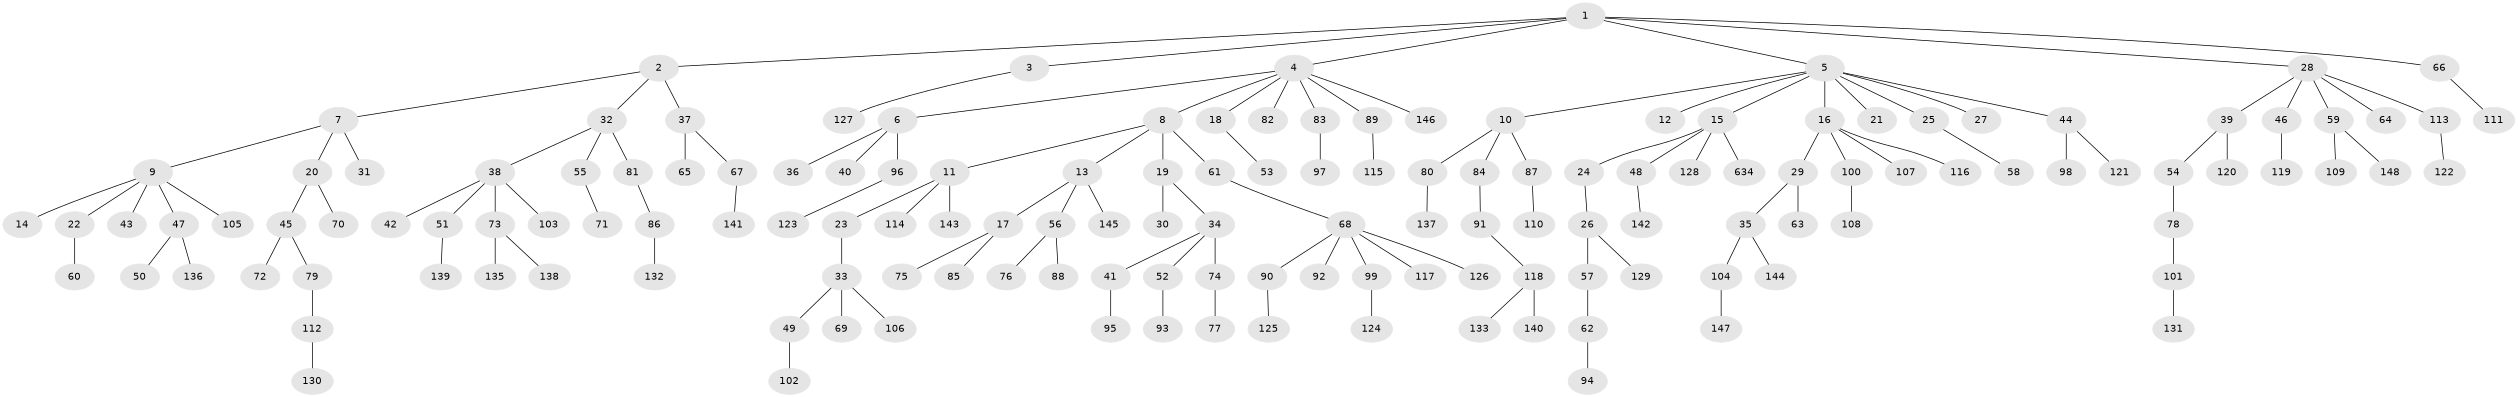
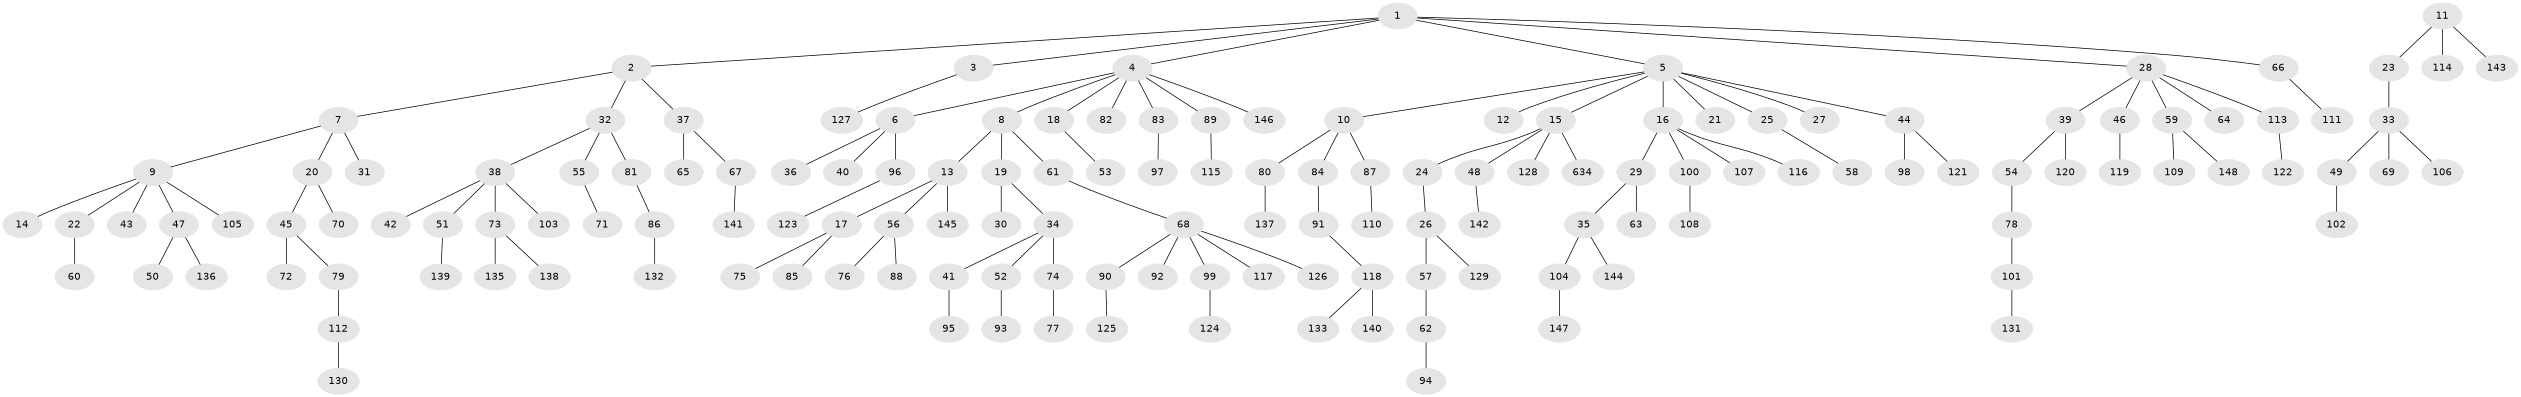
edge "8" -- "11": removed
